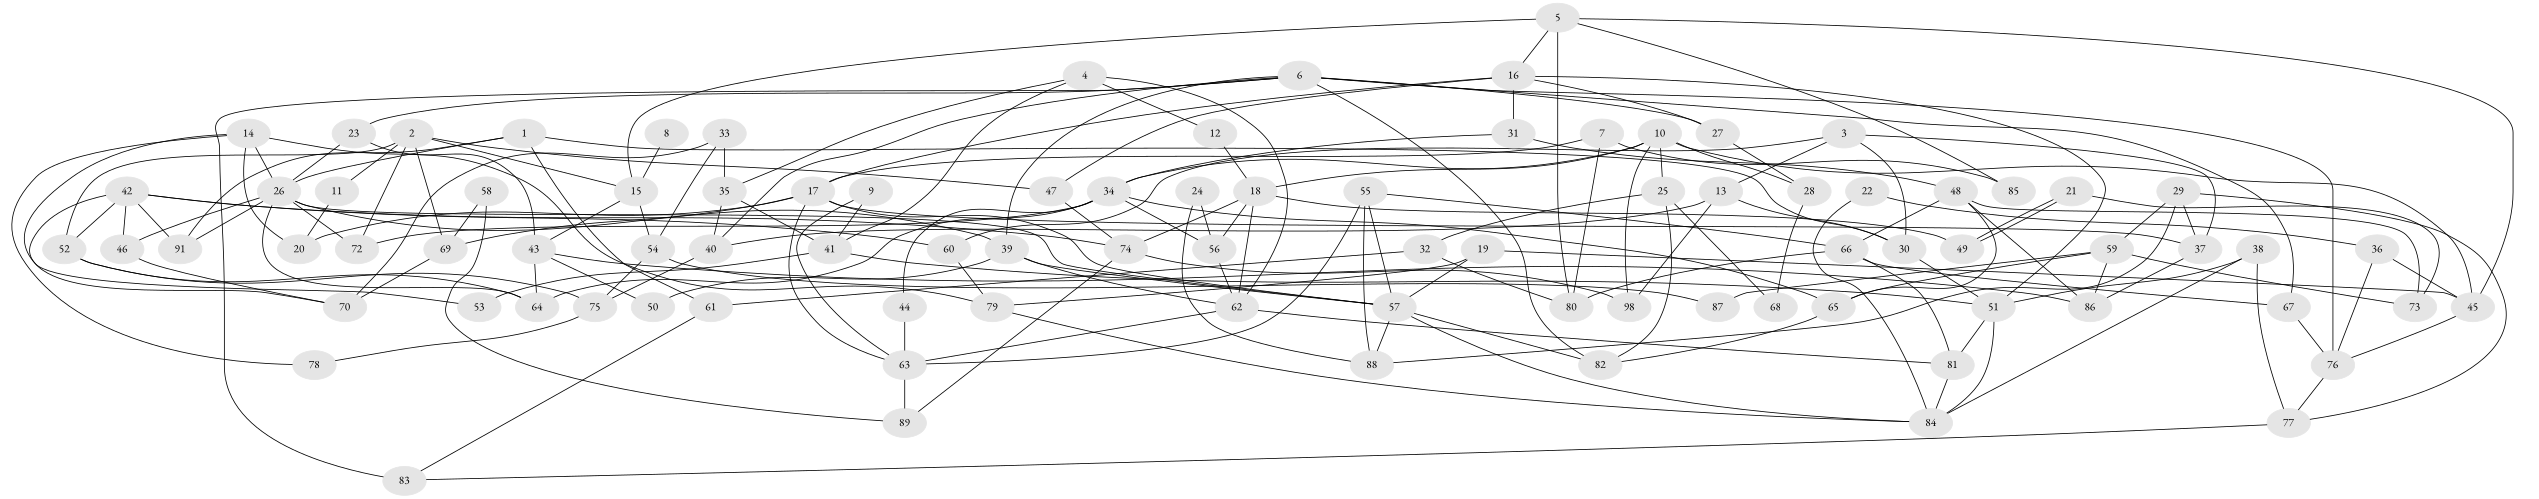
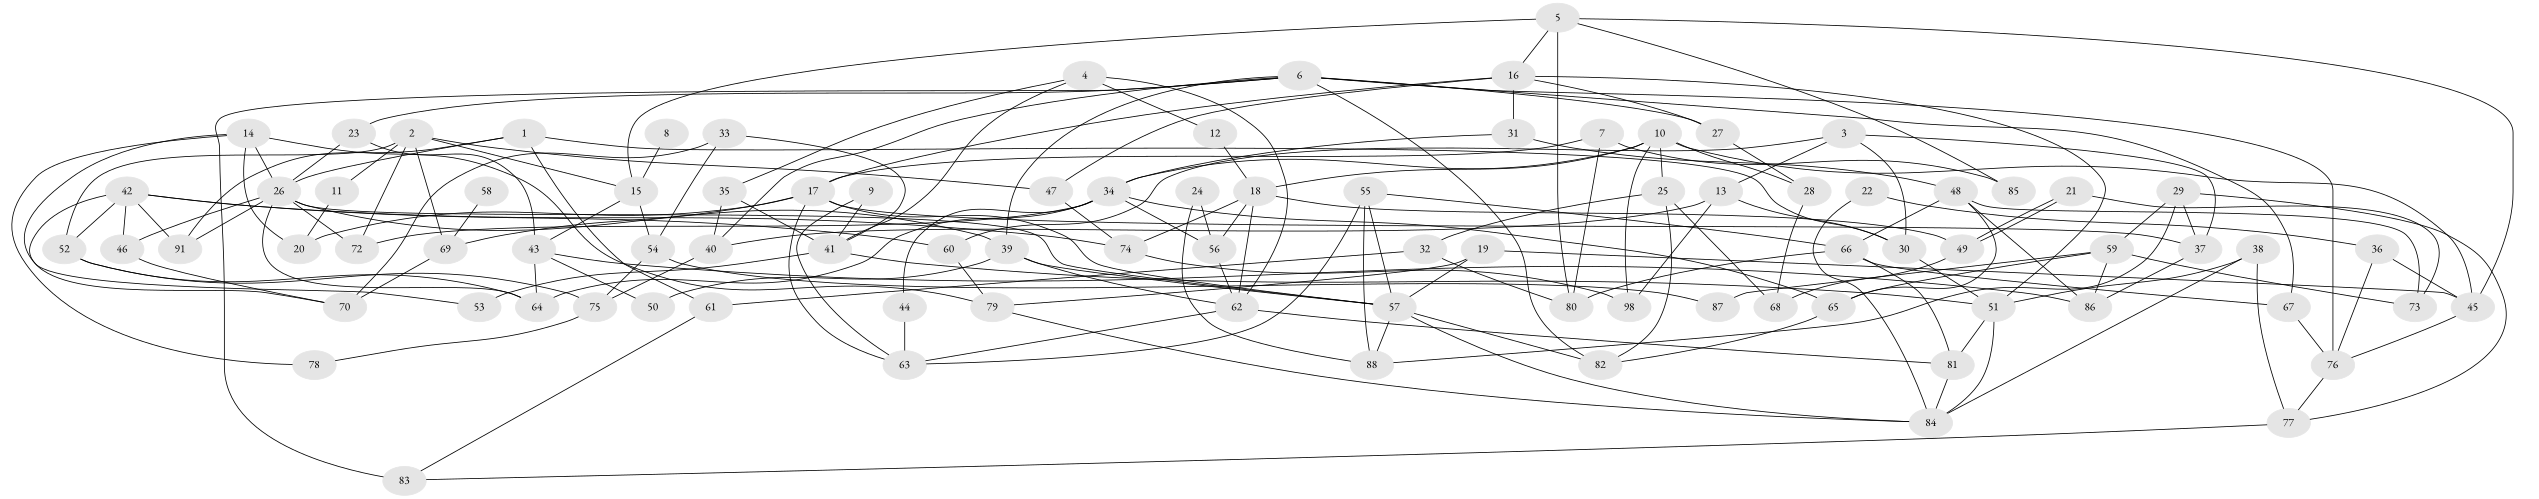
edge "33" -- "35": now "33" -- "41"
edge "49" -- "68": added
node "89": removed
